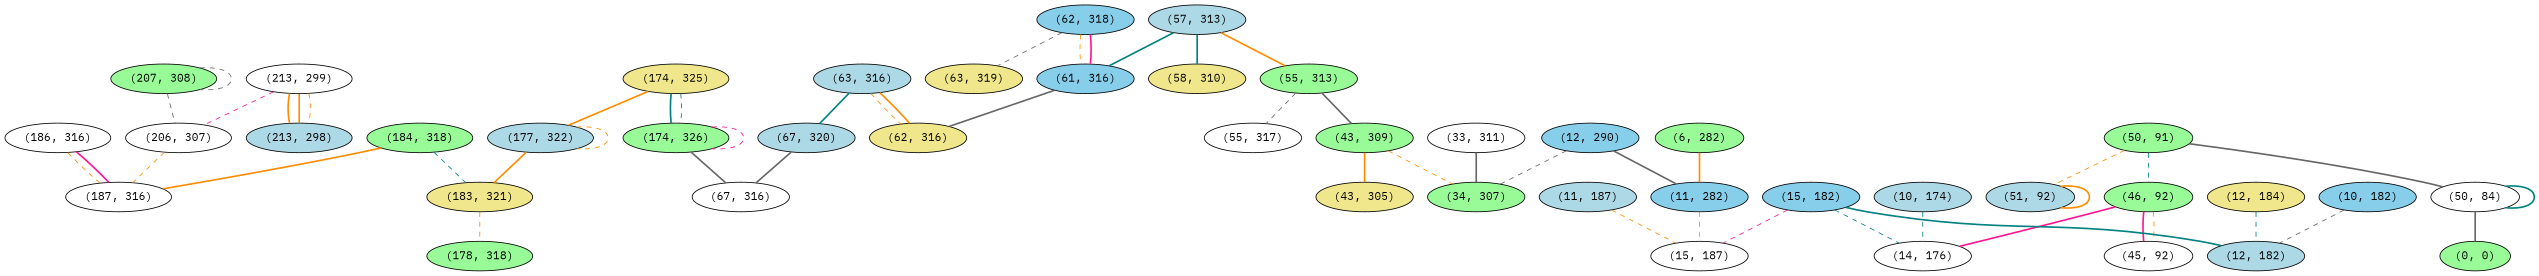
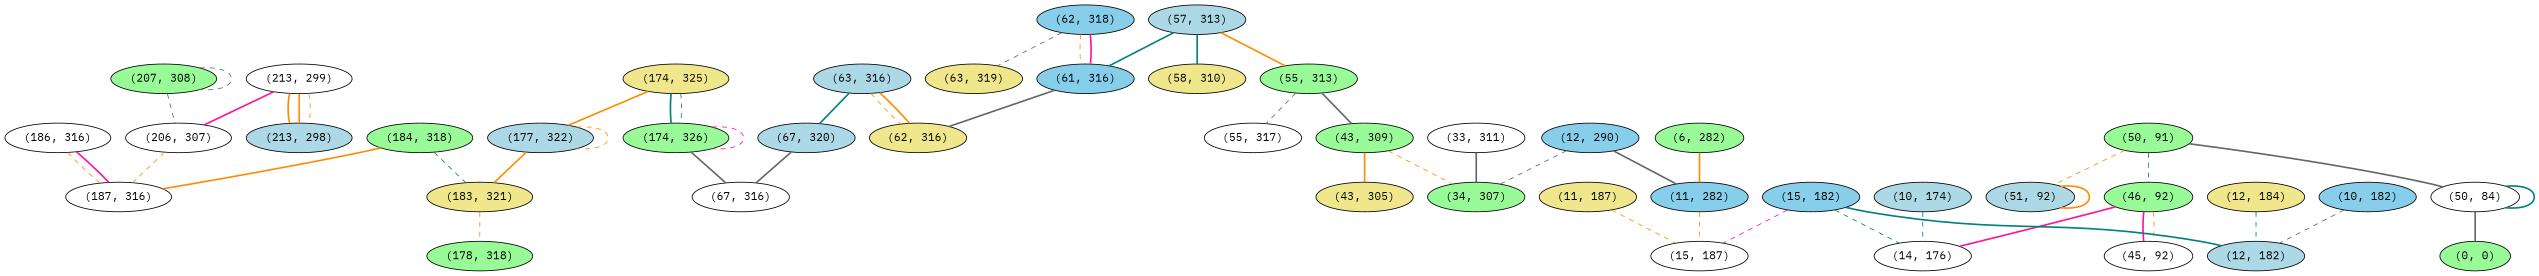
edge "(213, 299)" -- "(206, 307)": style dashed -> bold
node "(11, 187)": fillcolor lightblue -> khaki
